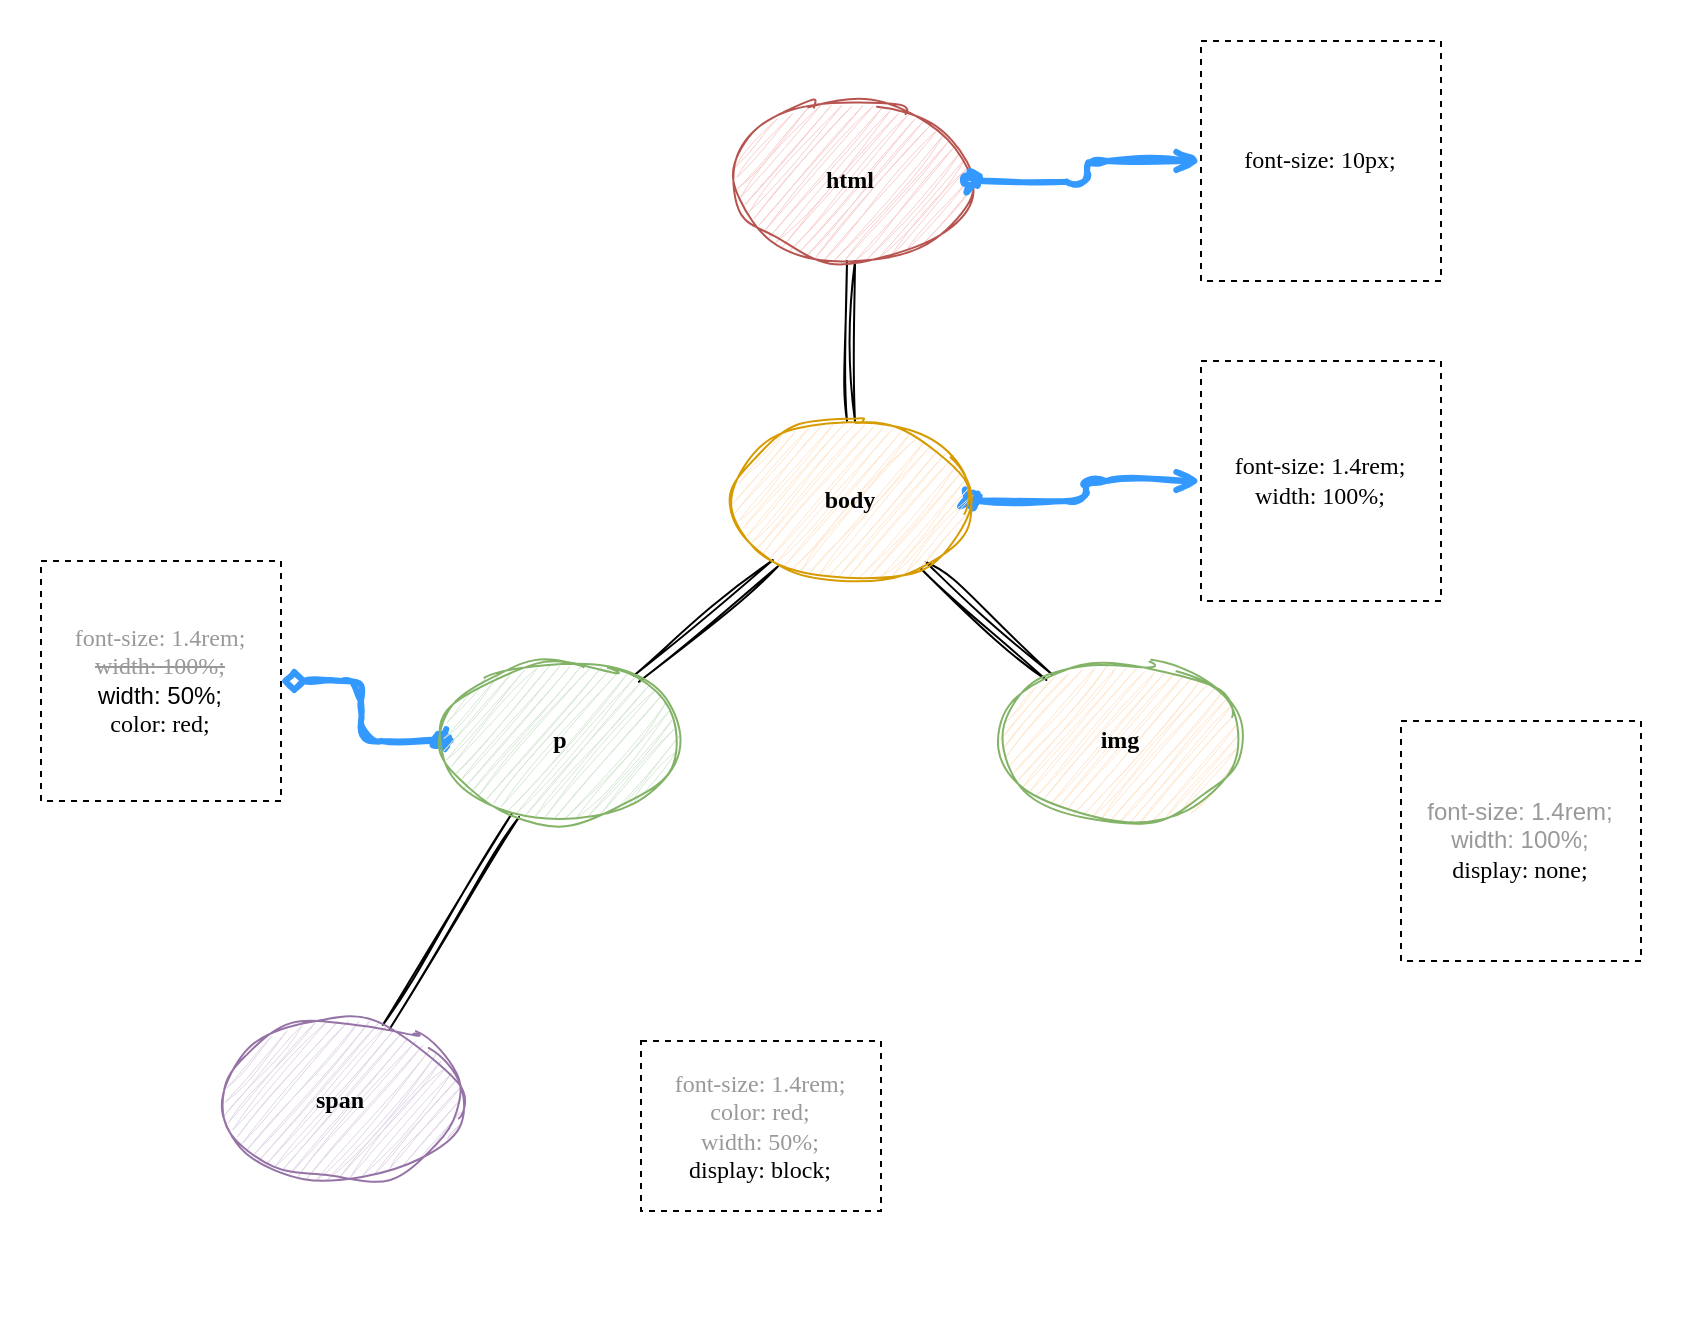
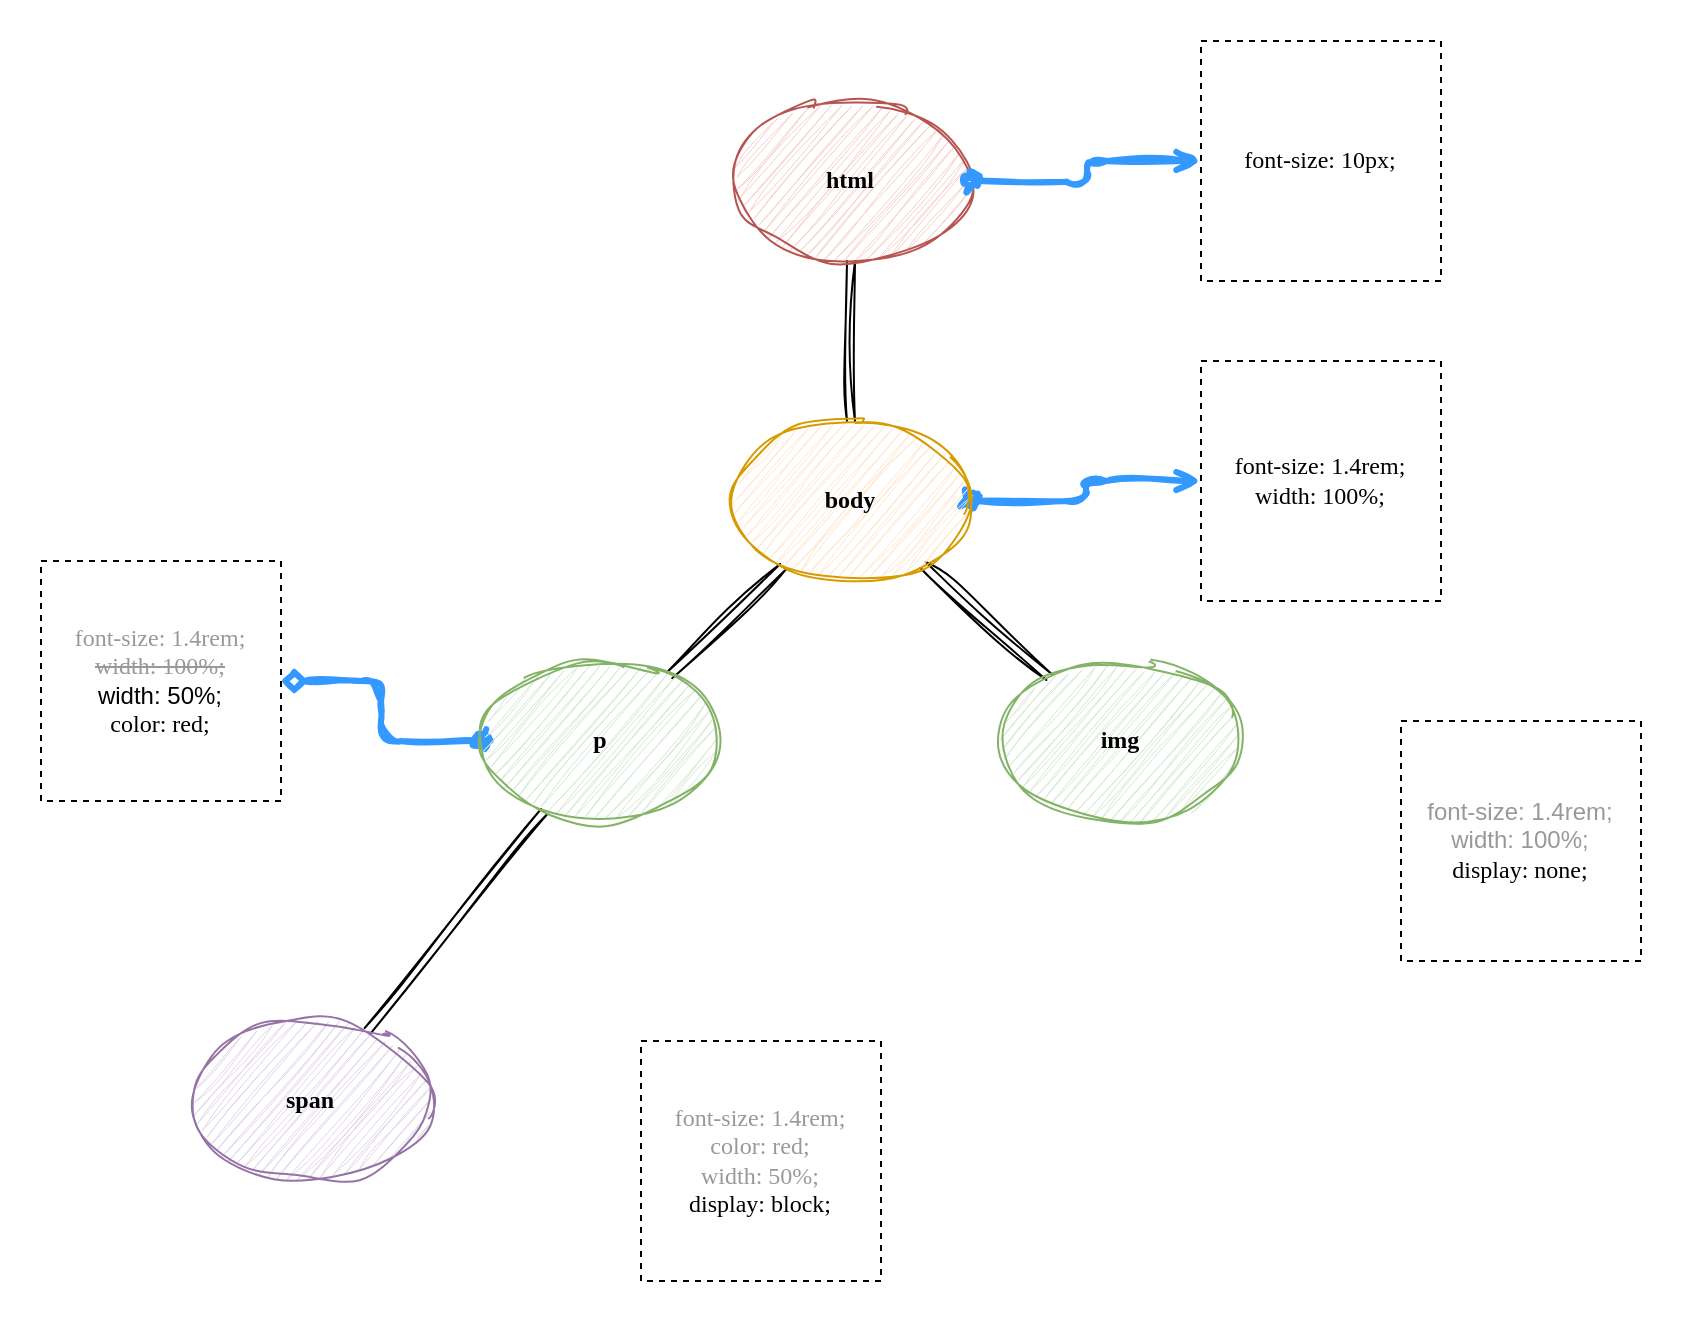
node "p": moved (561, 741) -> (601, 741)
node "img": fillcolor #ffe6cc -> #d5e8d4
node "span": moved (341, 1101) -> (311, 1101)
node "font-size: 1.4rem;color: red; width: 50%; display: block;": size 240x170 -> 240x240
